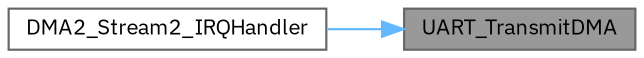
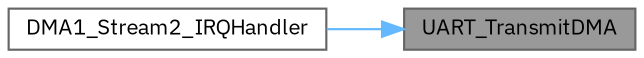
node "DMA2_Stream2_IRQHandler": label "DMA2_Stream2_IRQHandler" -> "DMA1_Stream2_IRQHandler"
